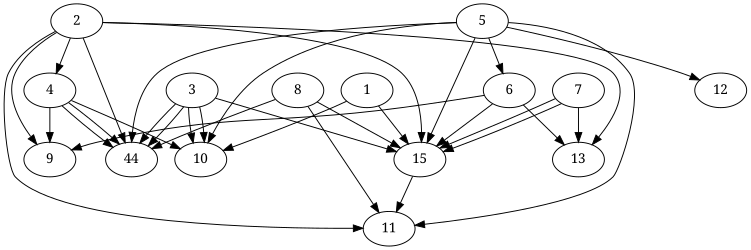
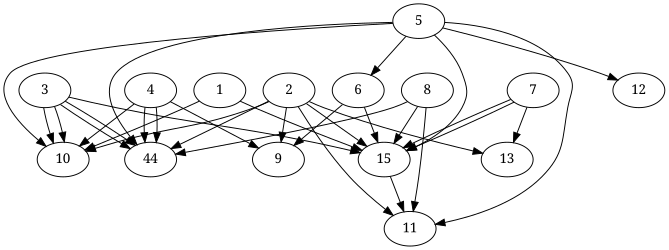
edge "2" -> "4": now "2" -> "10"
edge "6" -> "13": removed
